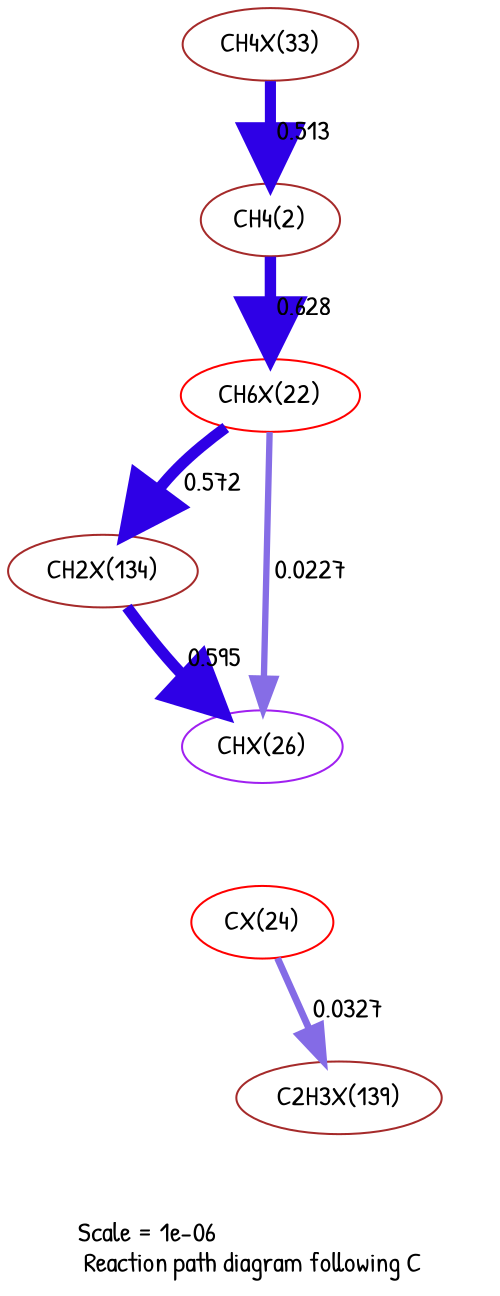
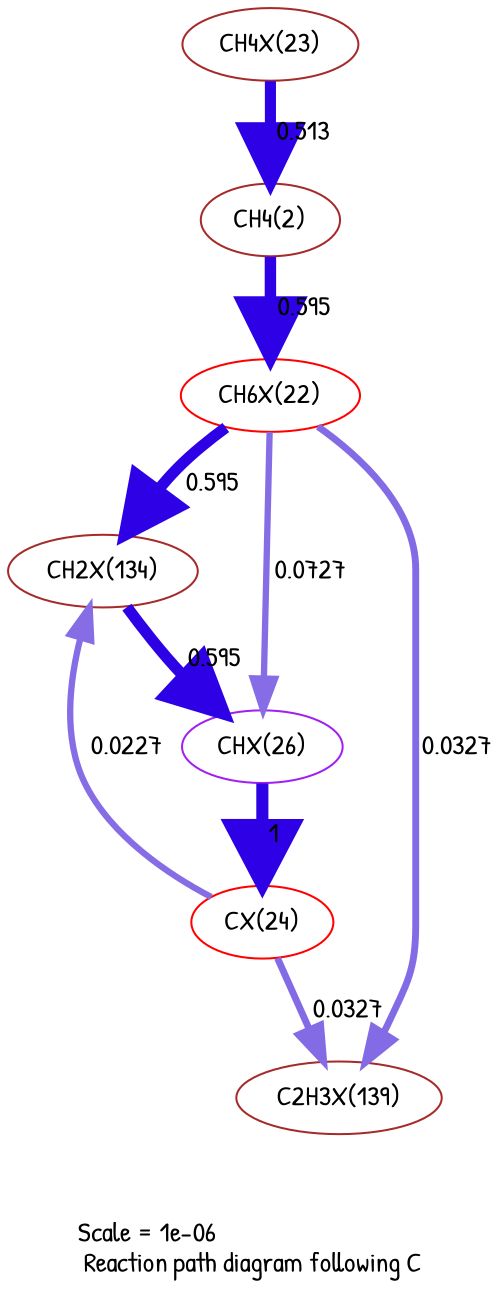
node "CH4X(33)": label "CH4X(33)" -> "CH4X(23)"
edge "CH4(2)" -> "CH6X(22)": label " 0.628" -> " 0.595"
edge "CH6X(22)" -> "CH2X(134)": label " 0.572" -> " 0.595"
edge "CH6X(22)" -> "CHX(26)": label " 0.0227" -> " 0.0727"
edge "CH6X(22)" -> "C2H3X(139)": added, label "0.0327"
edge "CX(24)" -> "CH2X(134)": added, label "0.0227"
edge "CHX(26)" -> "CX(24)": added, label "1"
